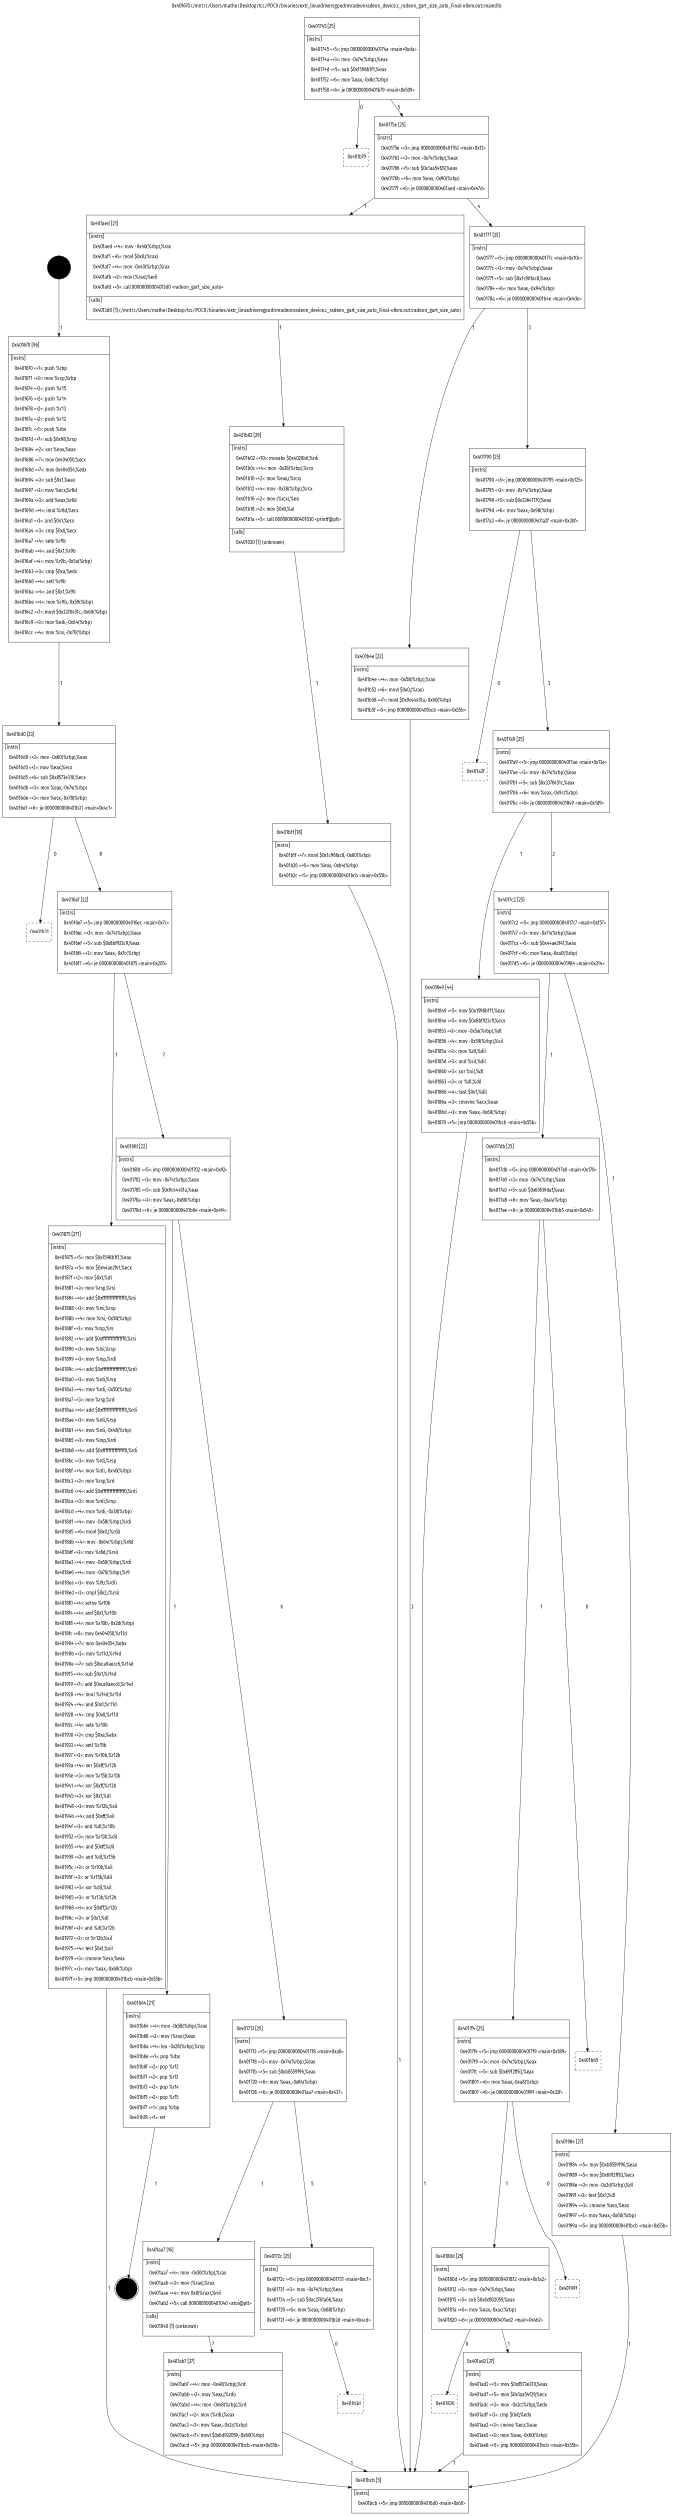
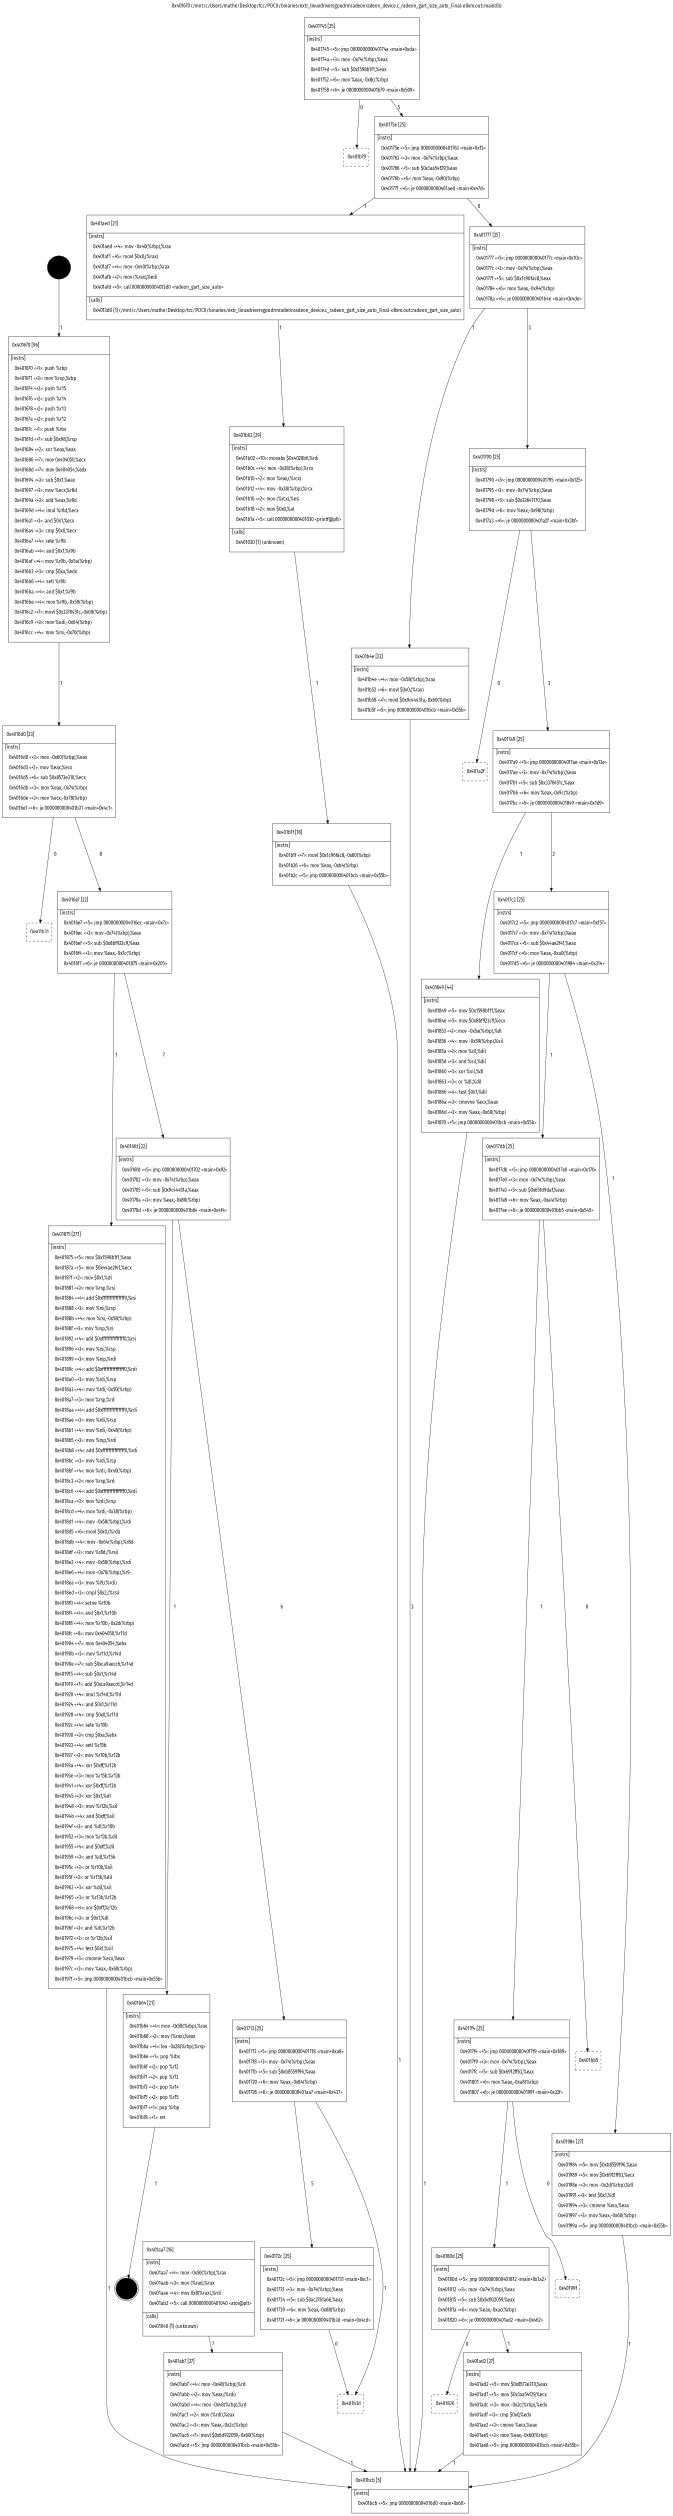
edge "0x40175e [25]" -> "0x401777 [25]": label " 4" -> " 0"
edge "0x401713 [25]" -> "0x401aa7 [16]": now "0x401713 [25]" -> "0x401b3d"
